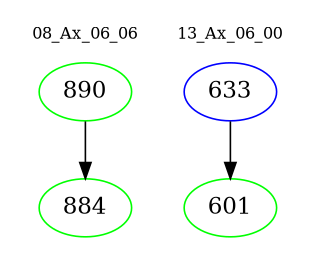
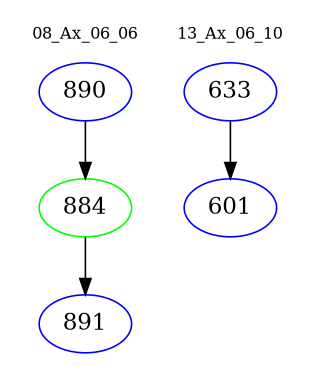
cluster "13_Ax_06_00": label "13_Ax_06_00" -> "13_Ax_06_10"
node "890": color green -> blue
node "601": color green -> blue
node "891": added
